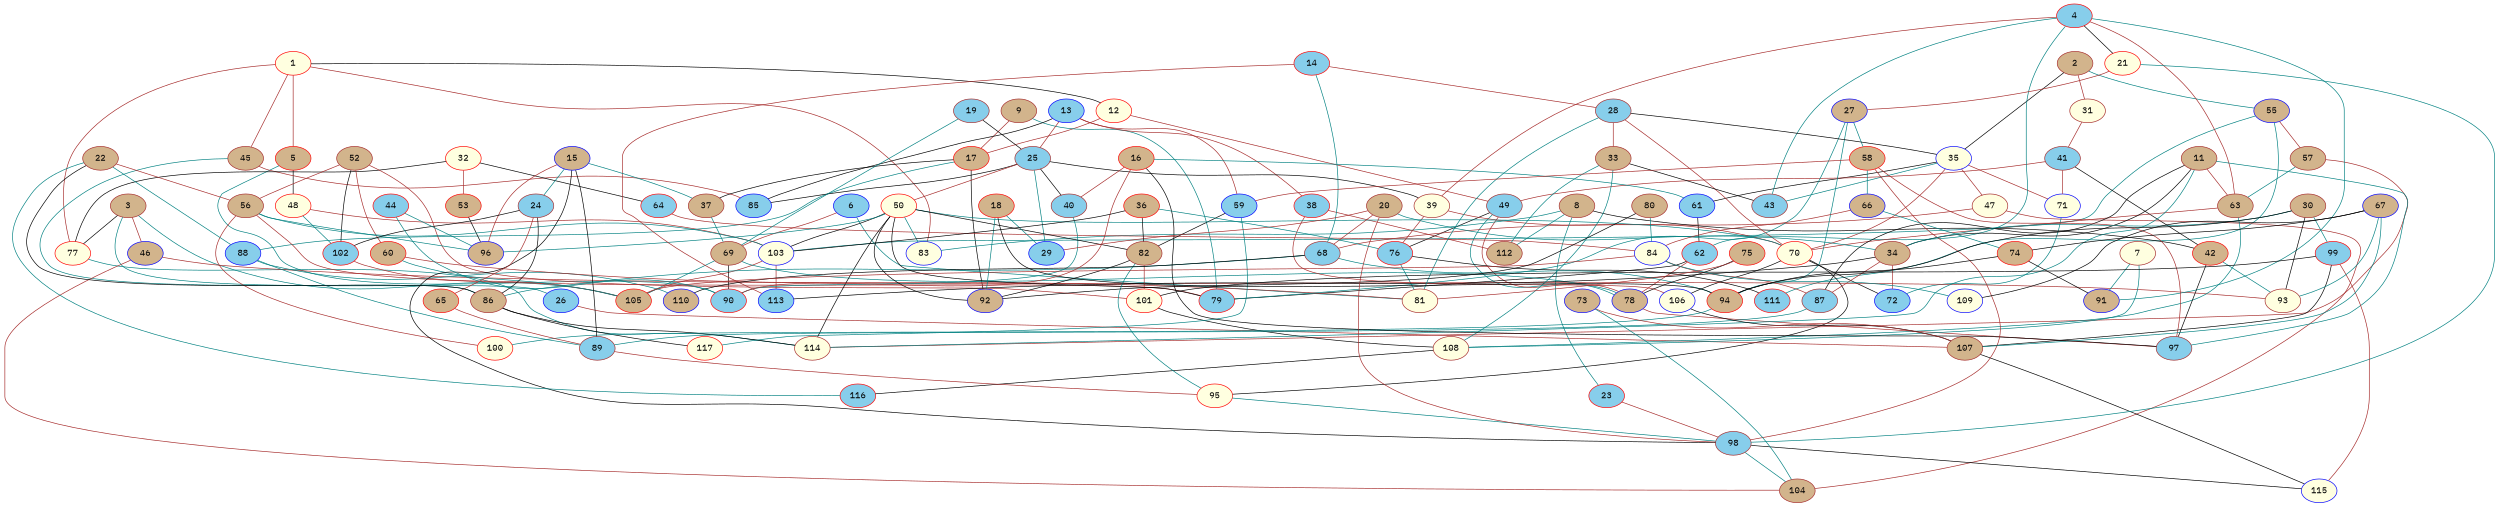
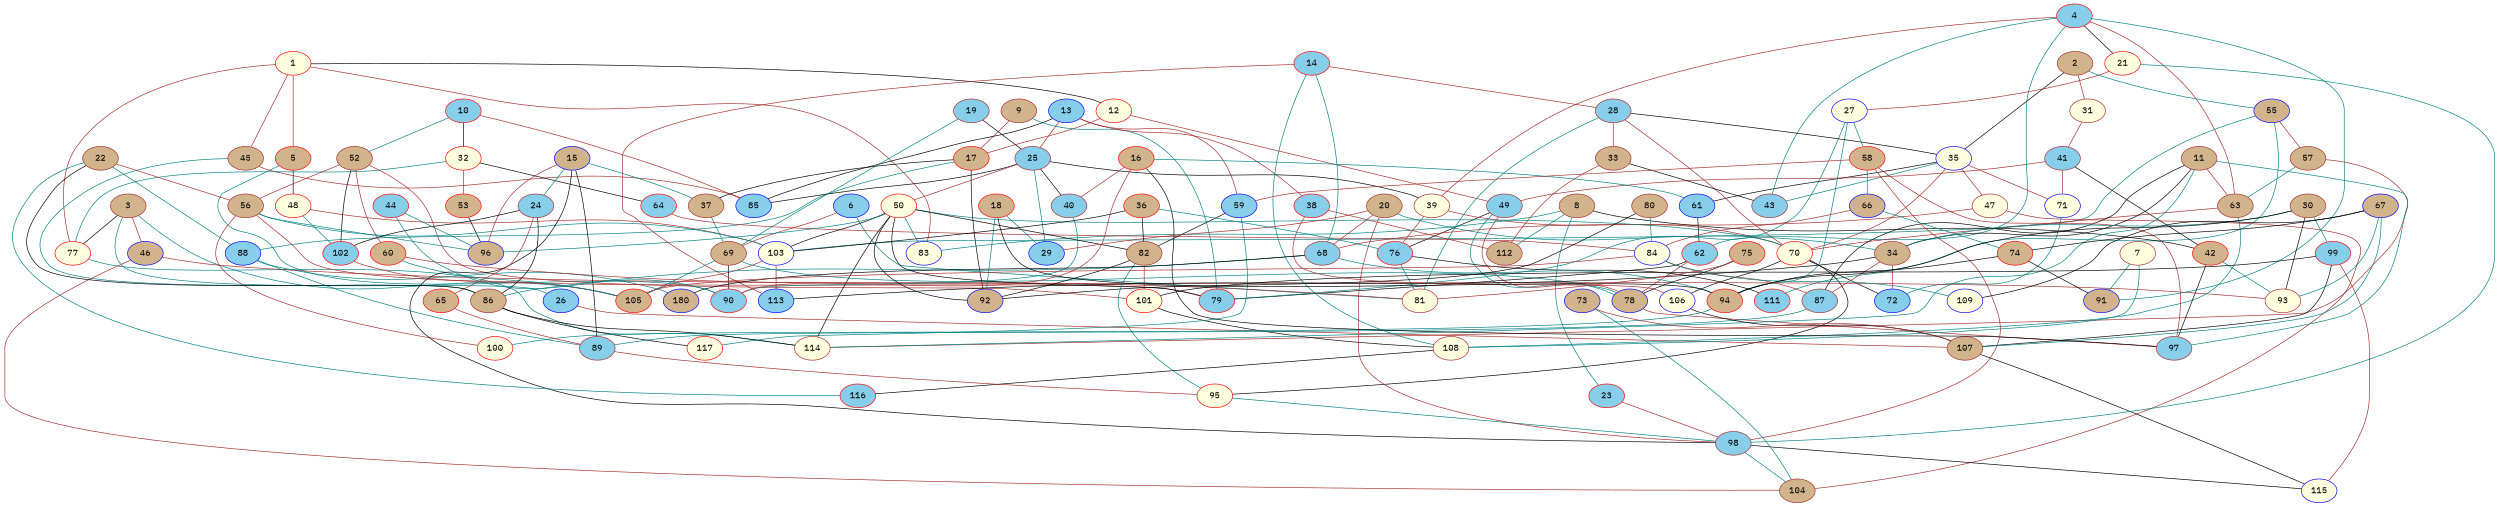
node "10": added
node "27": fillcolor tan -> lightyellow
edge "32" -- "77": color black -> teal
edge "33" -- "112": color teal -> brown
edge "33" -- "108": now "14" -- "108"
node "110": label "110" -> "180"
